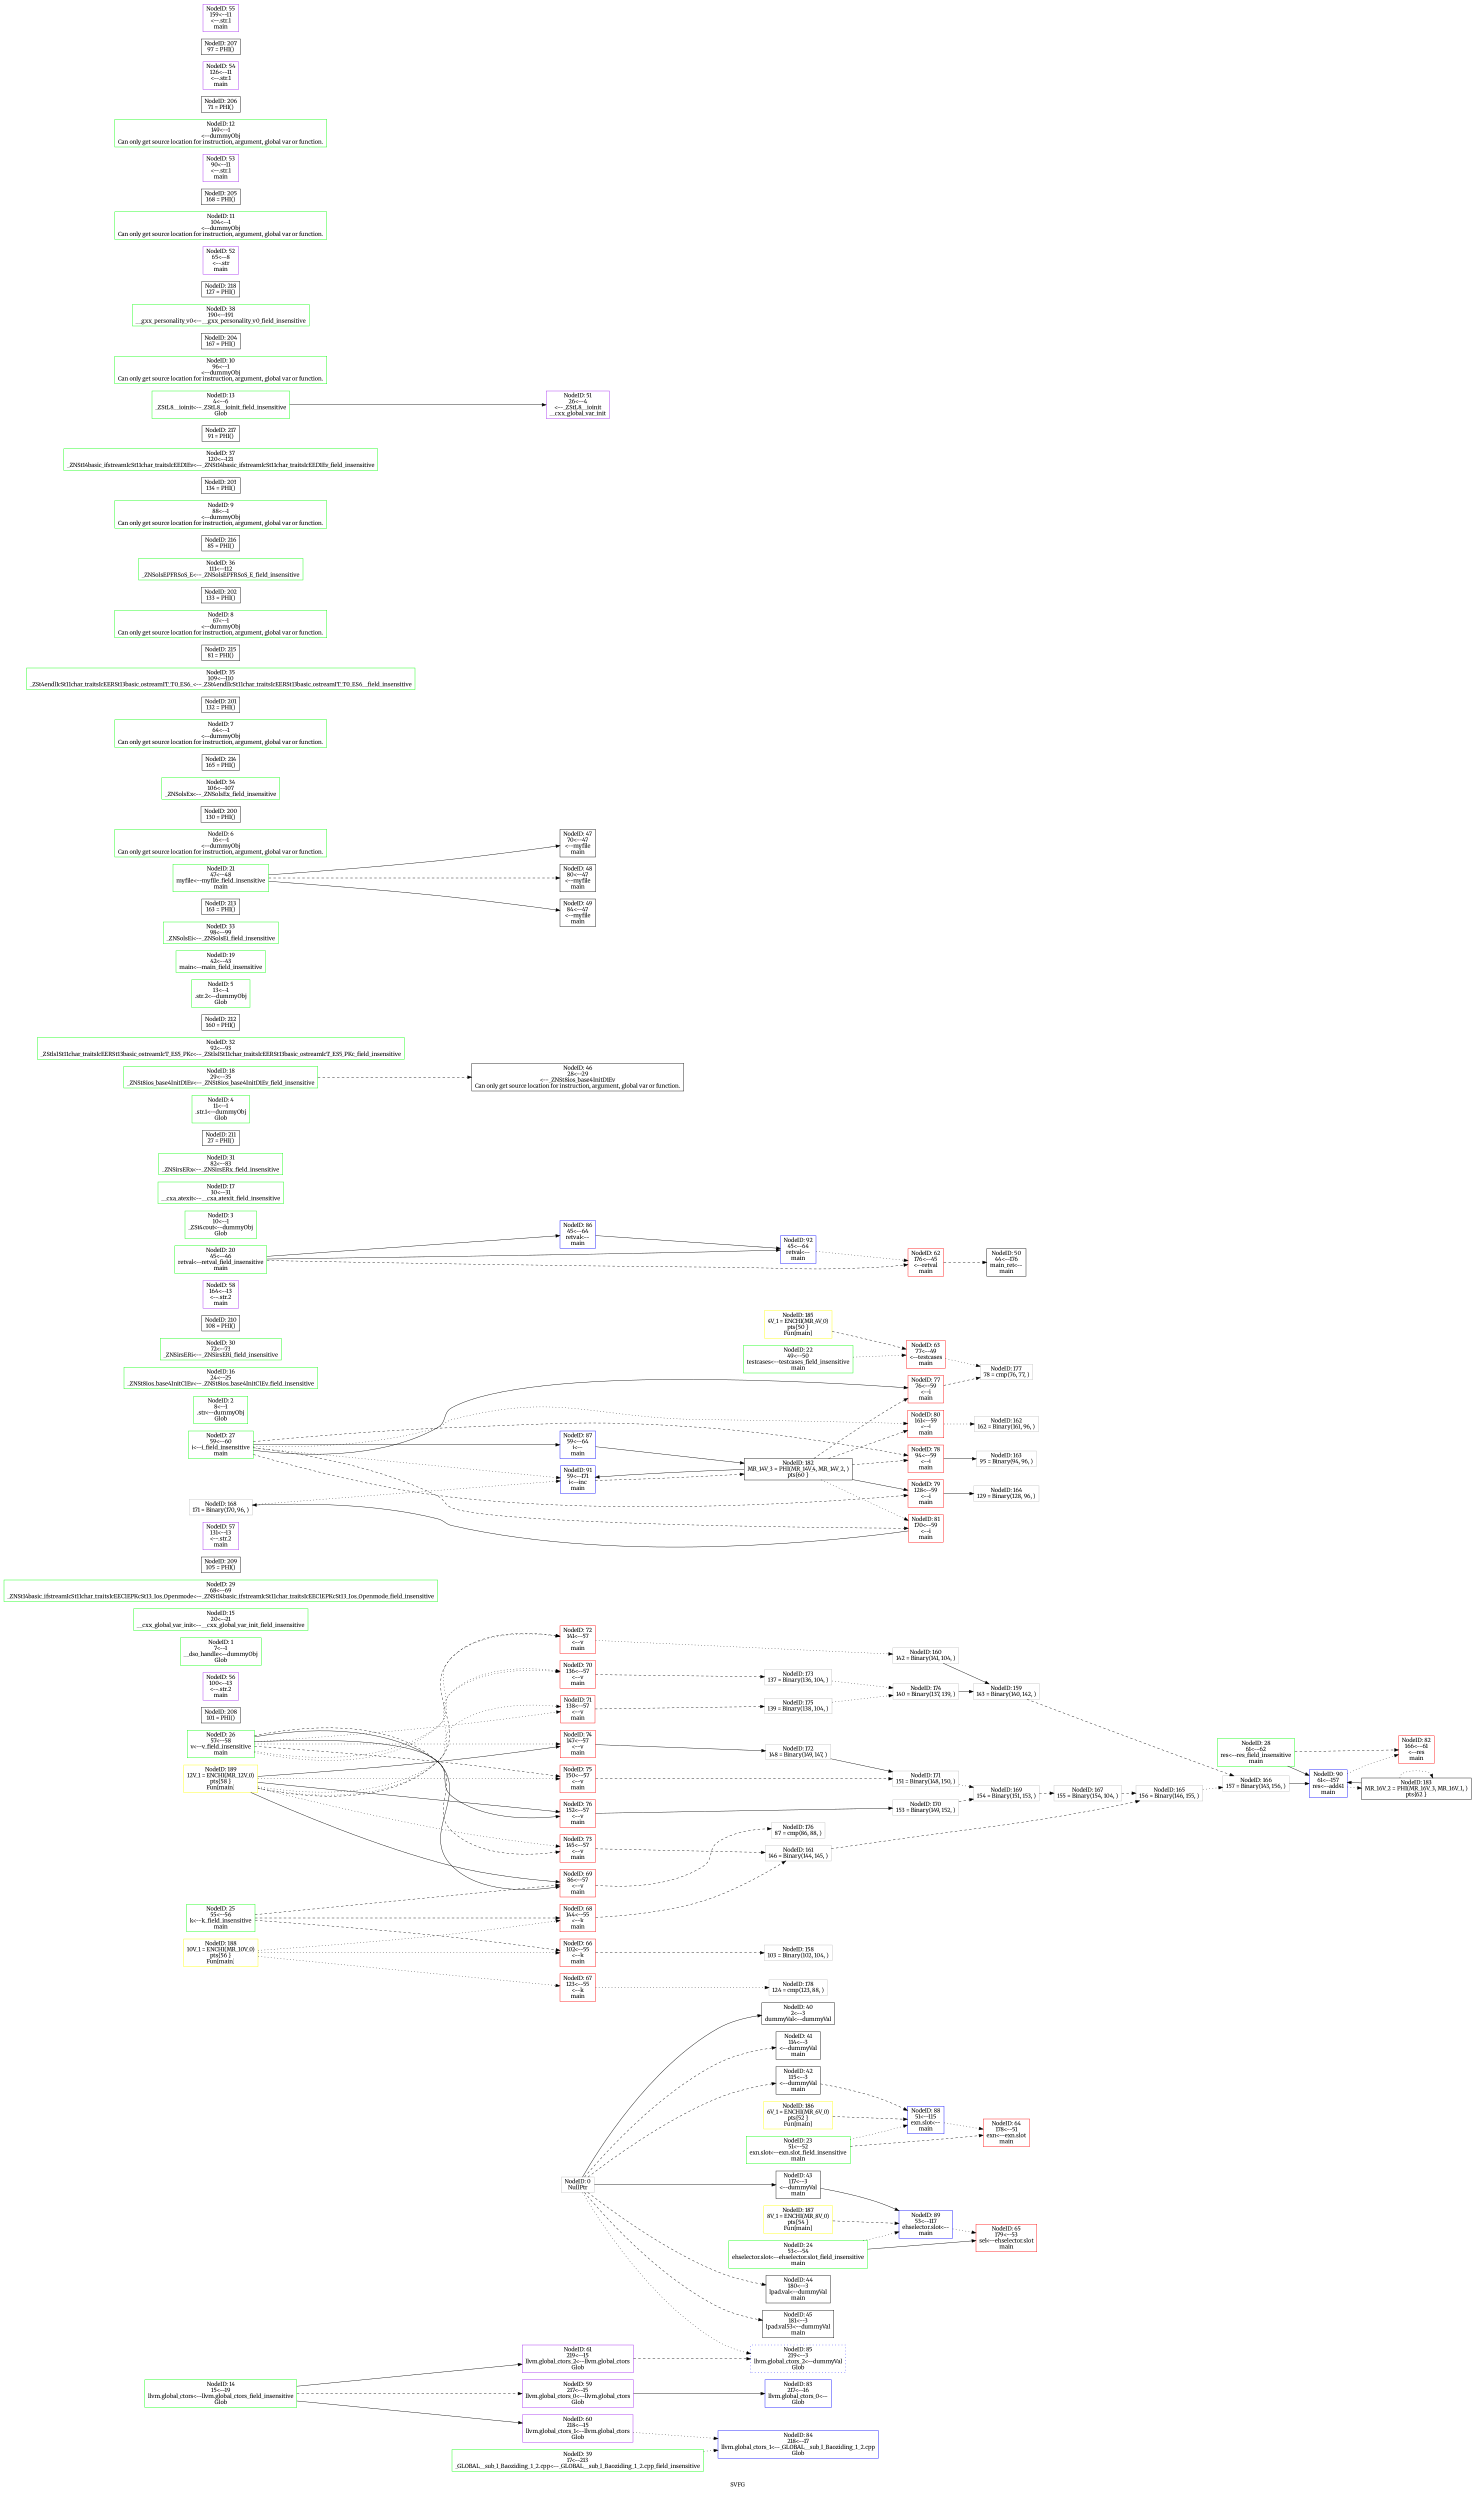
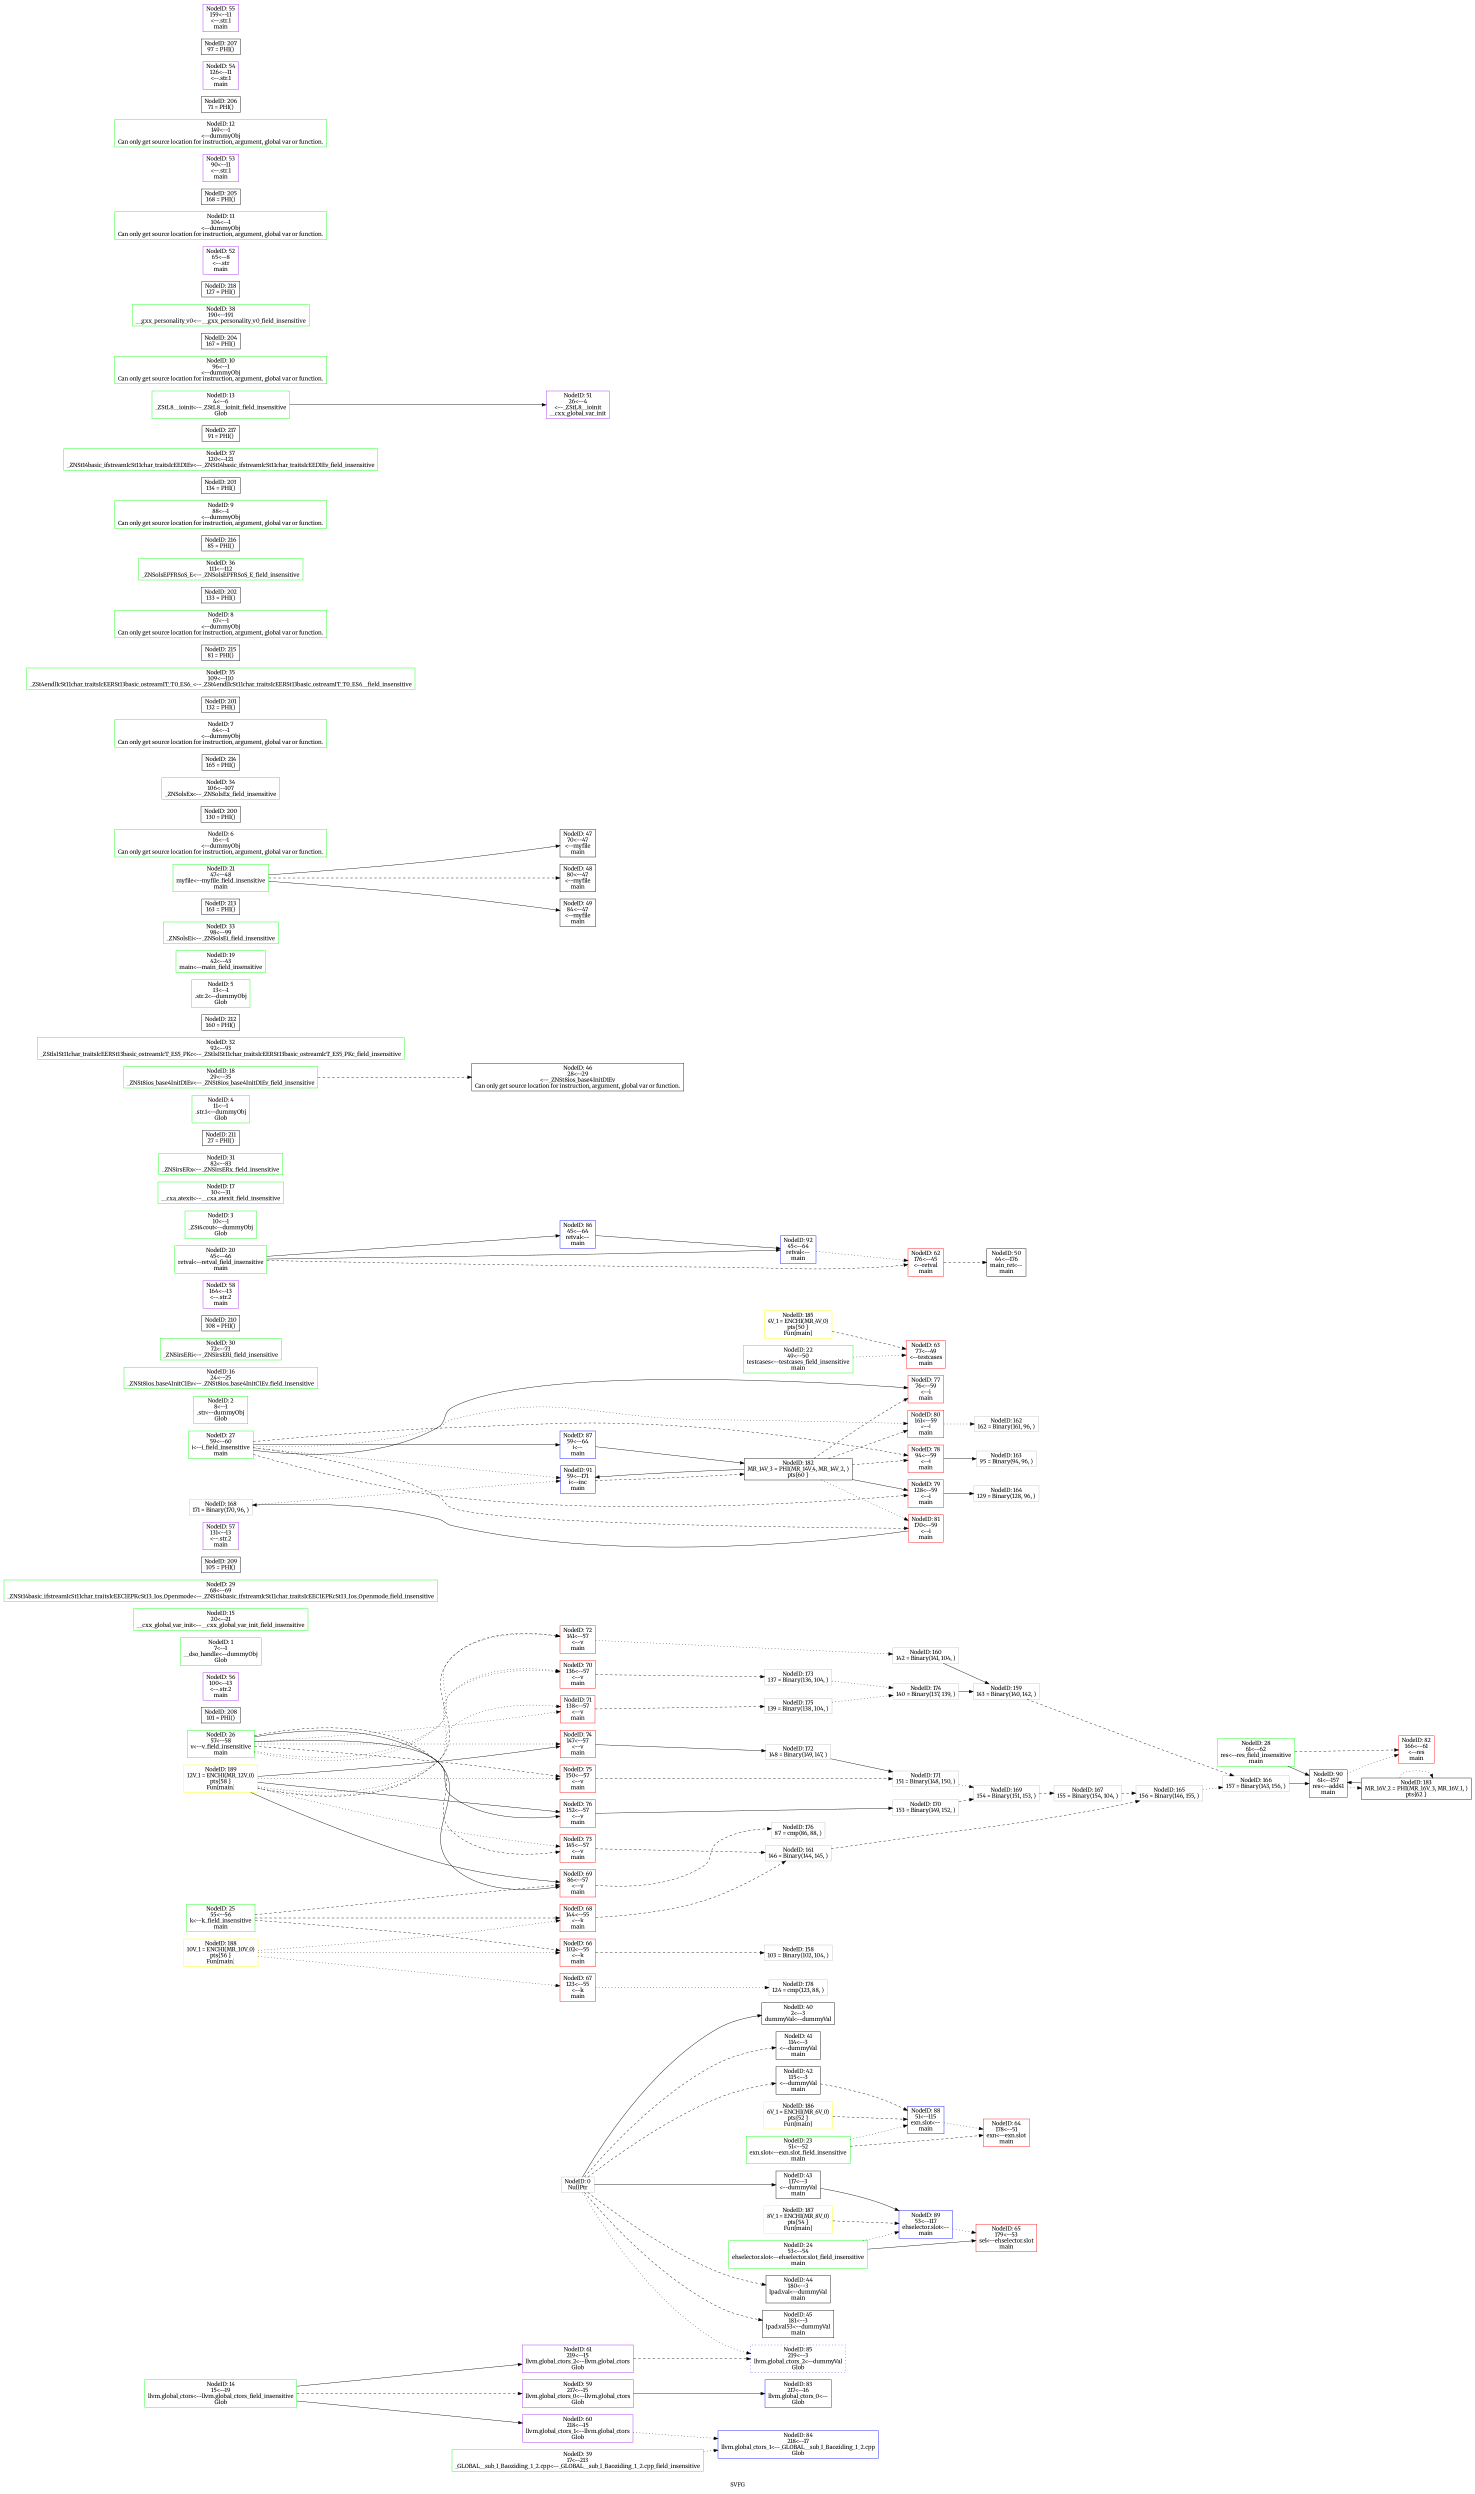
node "NodeID: 177": removed
